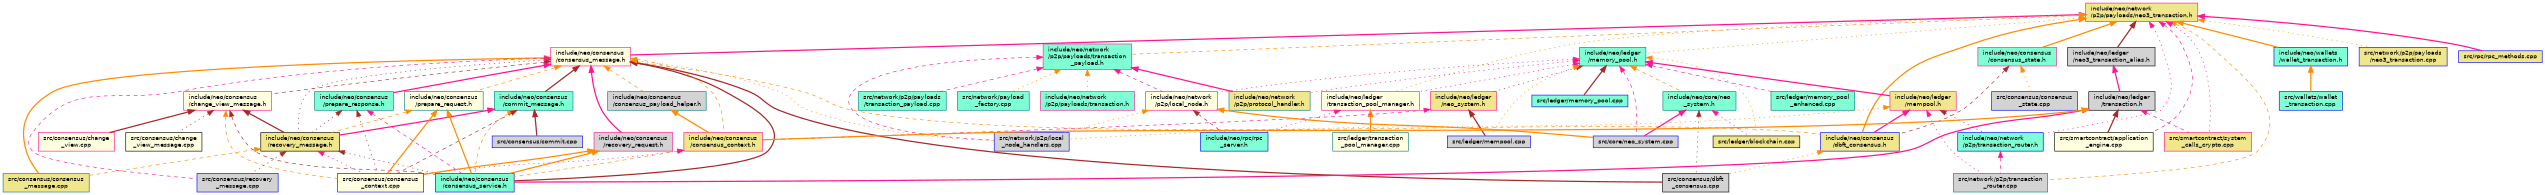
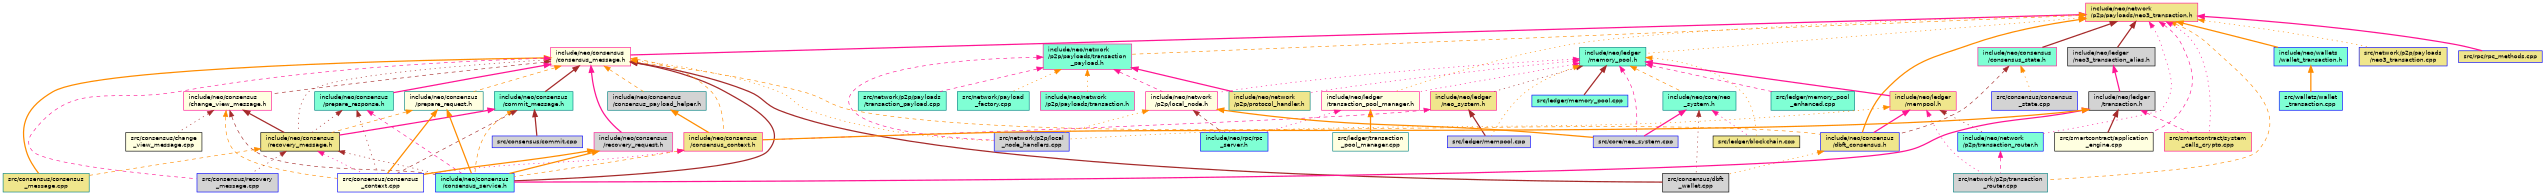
edge "include/neo/consensus /consensus_state.h" -> "include/neo/network /p2p/payloads/neo3_transaction.h": color darkorange -> brown
node "src/consensus/change _view.cpp": removed
node "src/consensus/dbft _consensus.cpp": label "src/consensus/dbft _consensus.cpp" -> "src/consensus/dbft _wallet.cpp"
